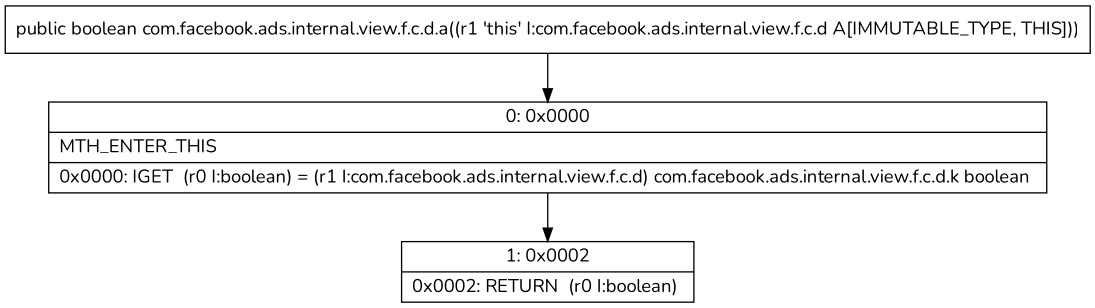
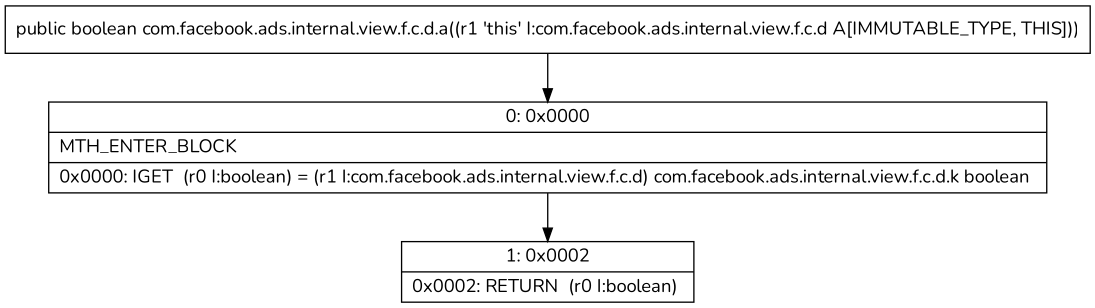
node "0: 0x0000": text "MTH_ENTER_THIS" -> "MTH_ENTER_BLOCK"
